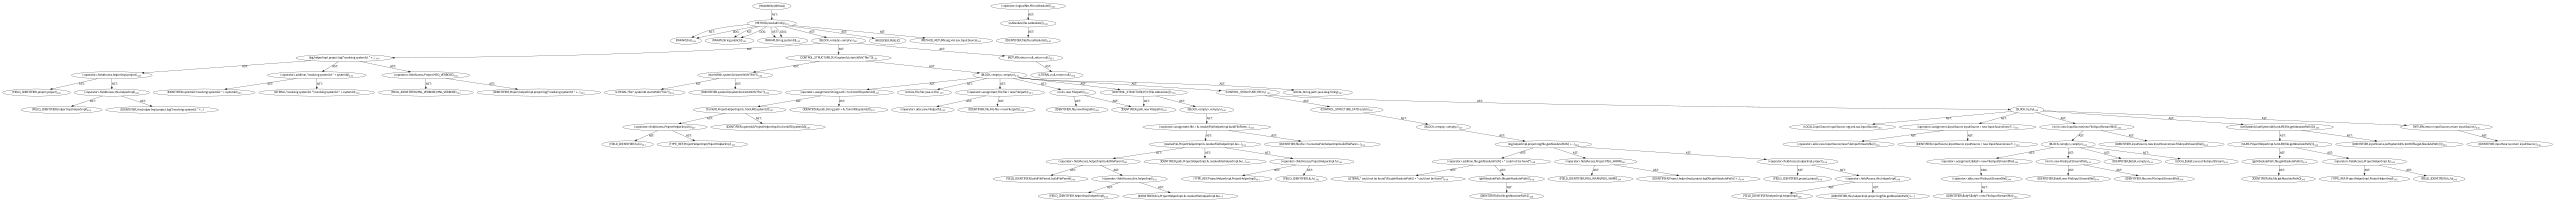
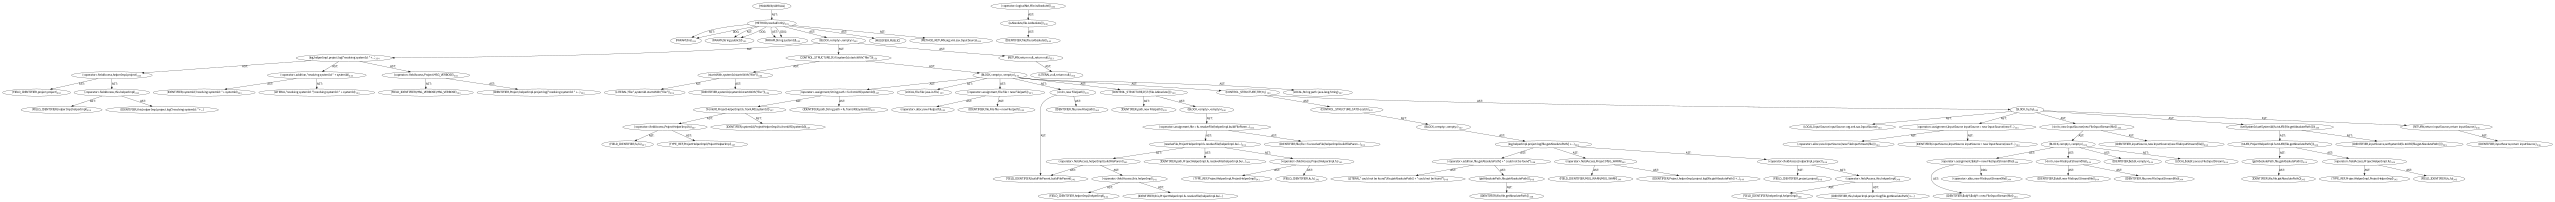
edge "(<init>,new File(path))" -> "(IDENTIFIER,path,new File(path))": now "(<init>,new File(path))" -> "(FIELD_IDENTIFIER,buildFileParent,buildFileParent)"
edge "(<operator>.alloc,new FileInputStream(file))" -> "(IDENTIFIER,$obj9,$obj9 = new FileInputStream(file))": now "(<operator>.assignment,$obj9 = new FileInputStream(file))" -> "(IDENTIFIER,$obj9,$obj9 = new FileInputStream(file))"
